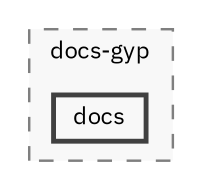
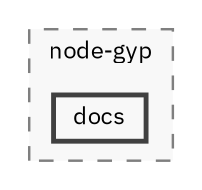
cluster "docs-gyp": label "docs-gyp" -> "node-gyp"
